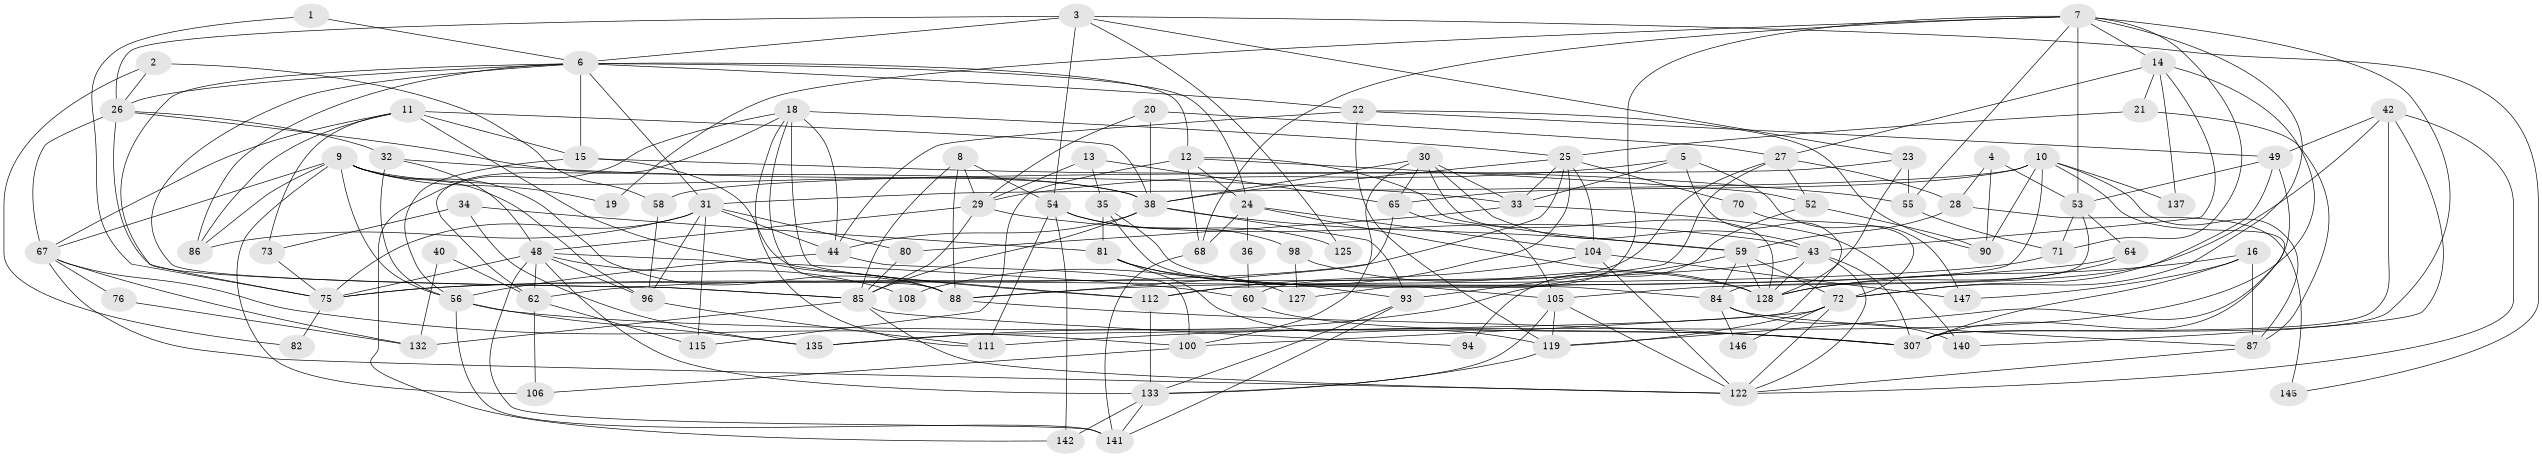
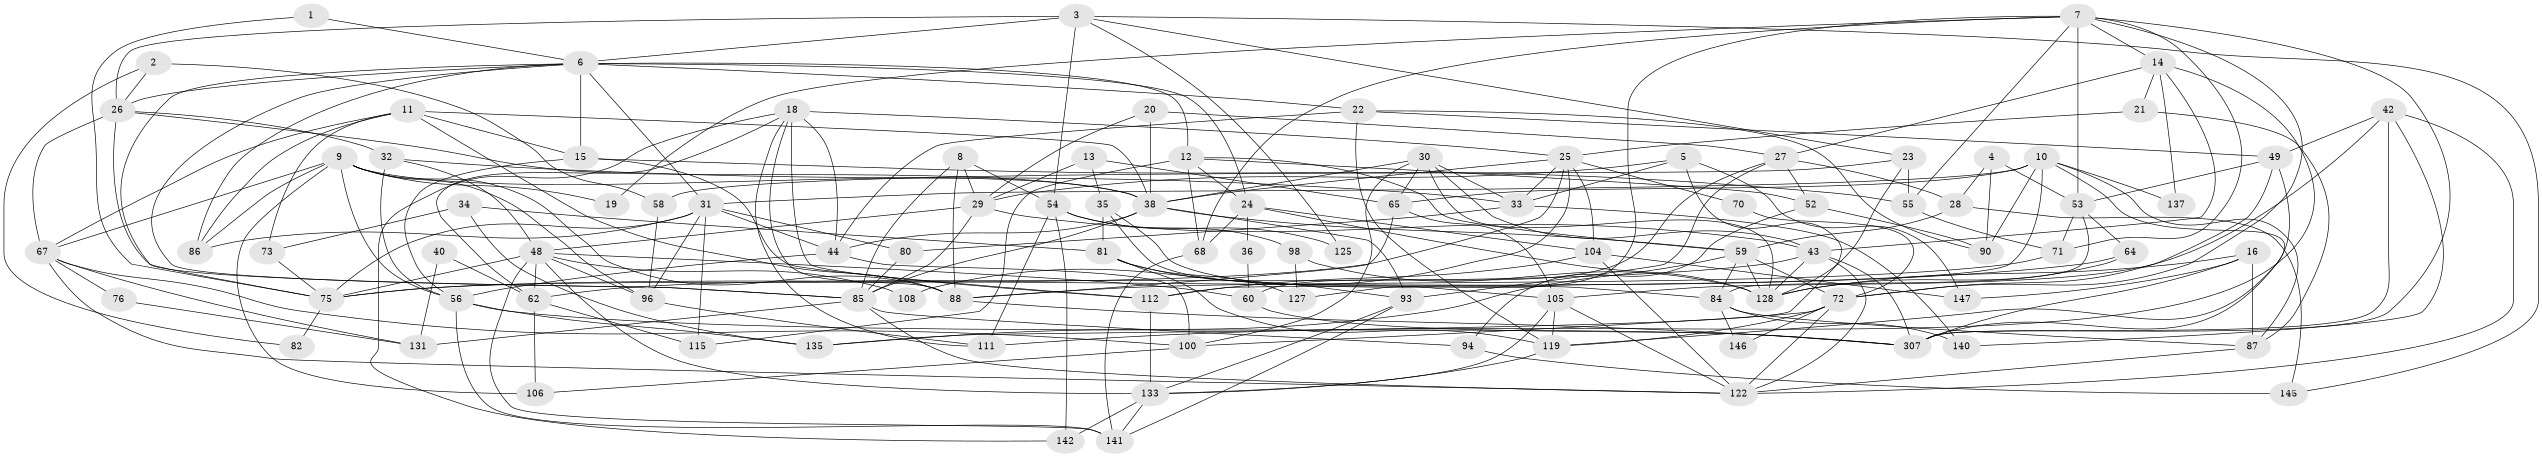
node "132": label "132" -> "131"
edge "94" -- "145": added
